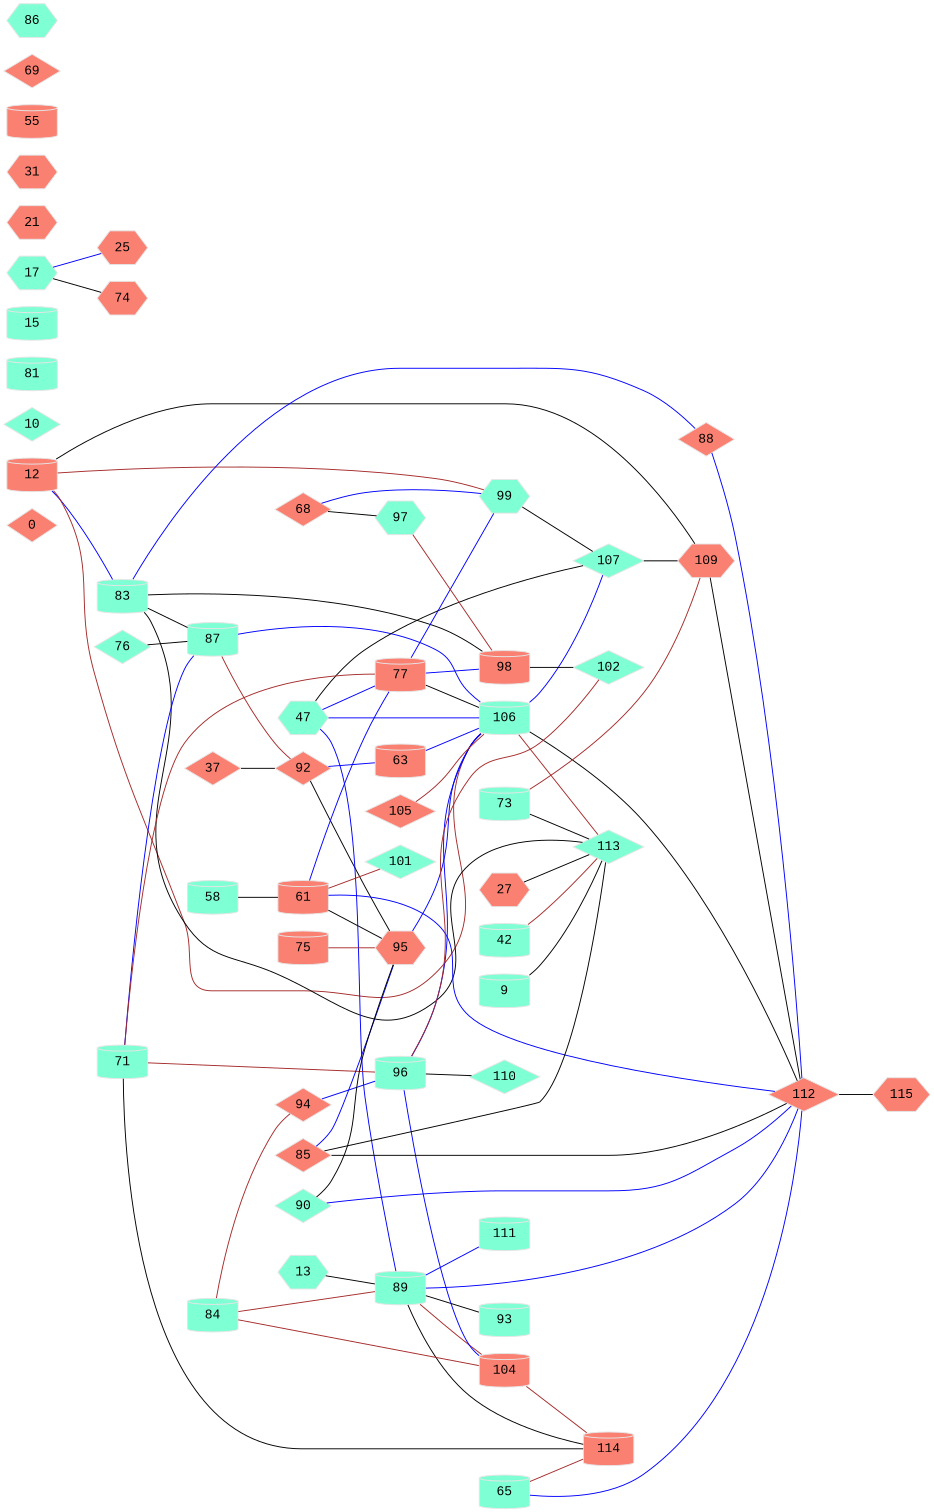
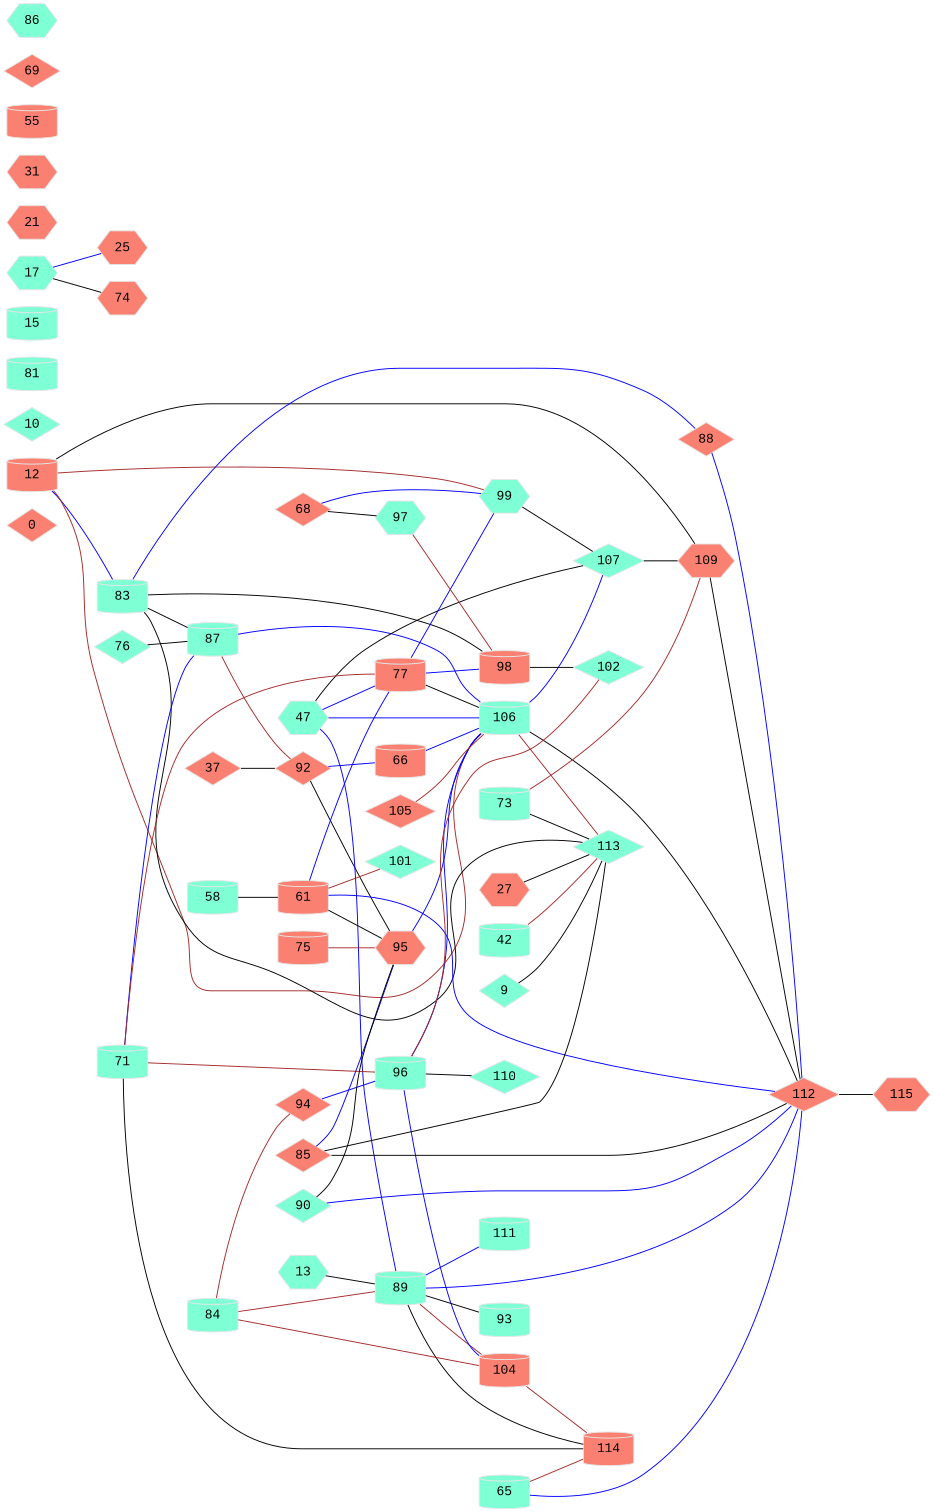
node "63": label "63" -> "66"
node "9": shape cylinder -> diamond
